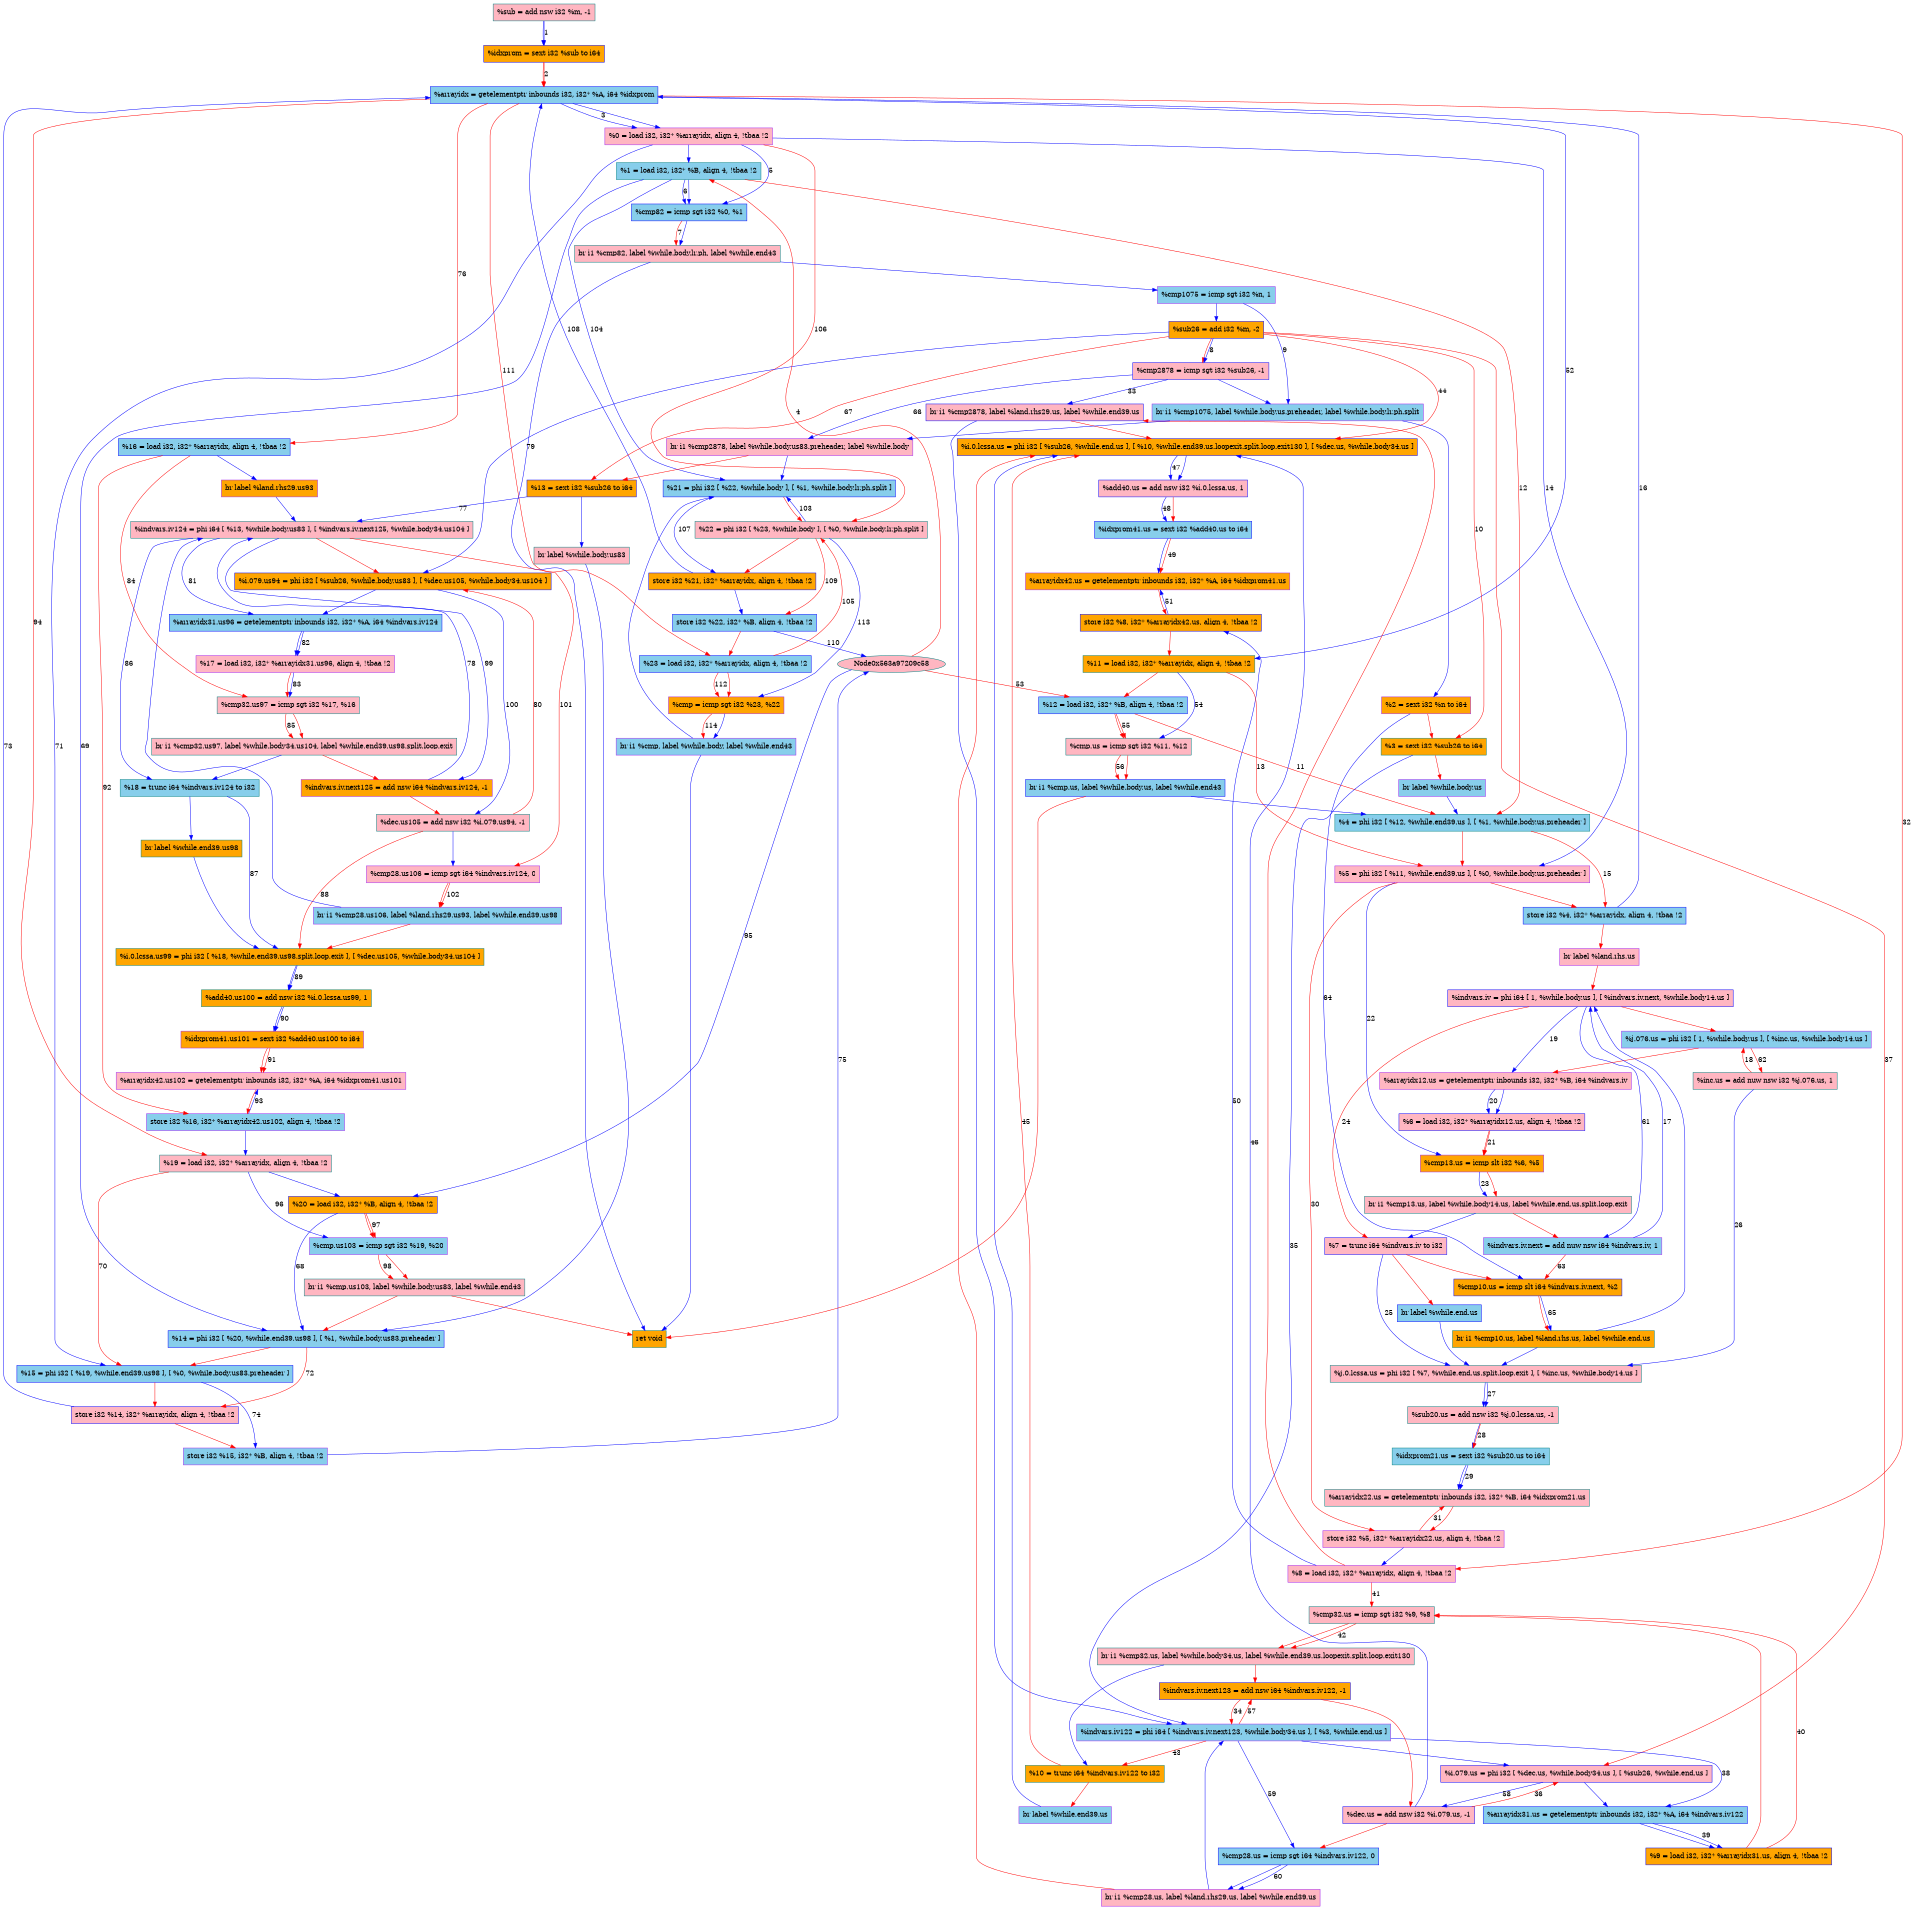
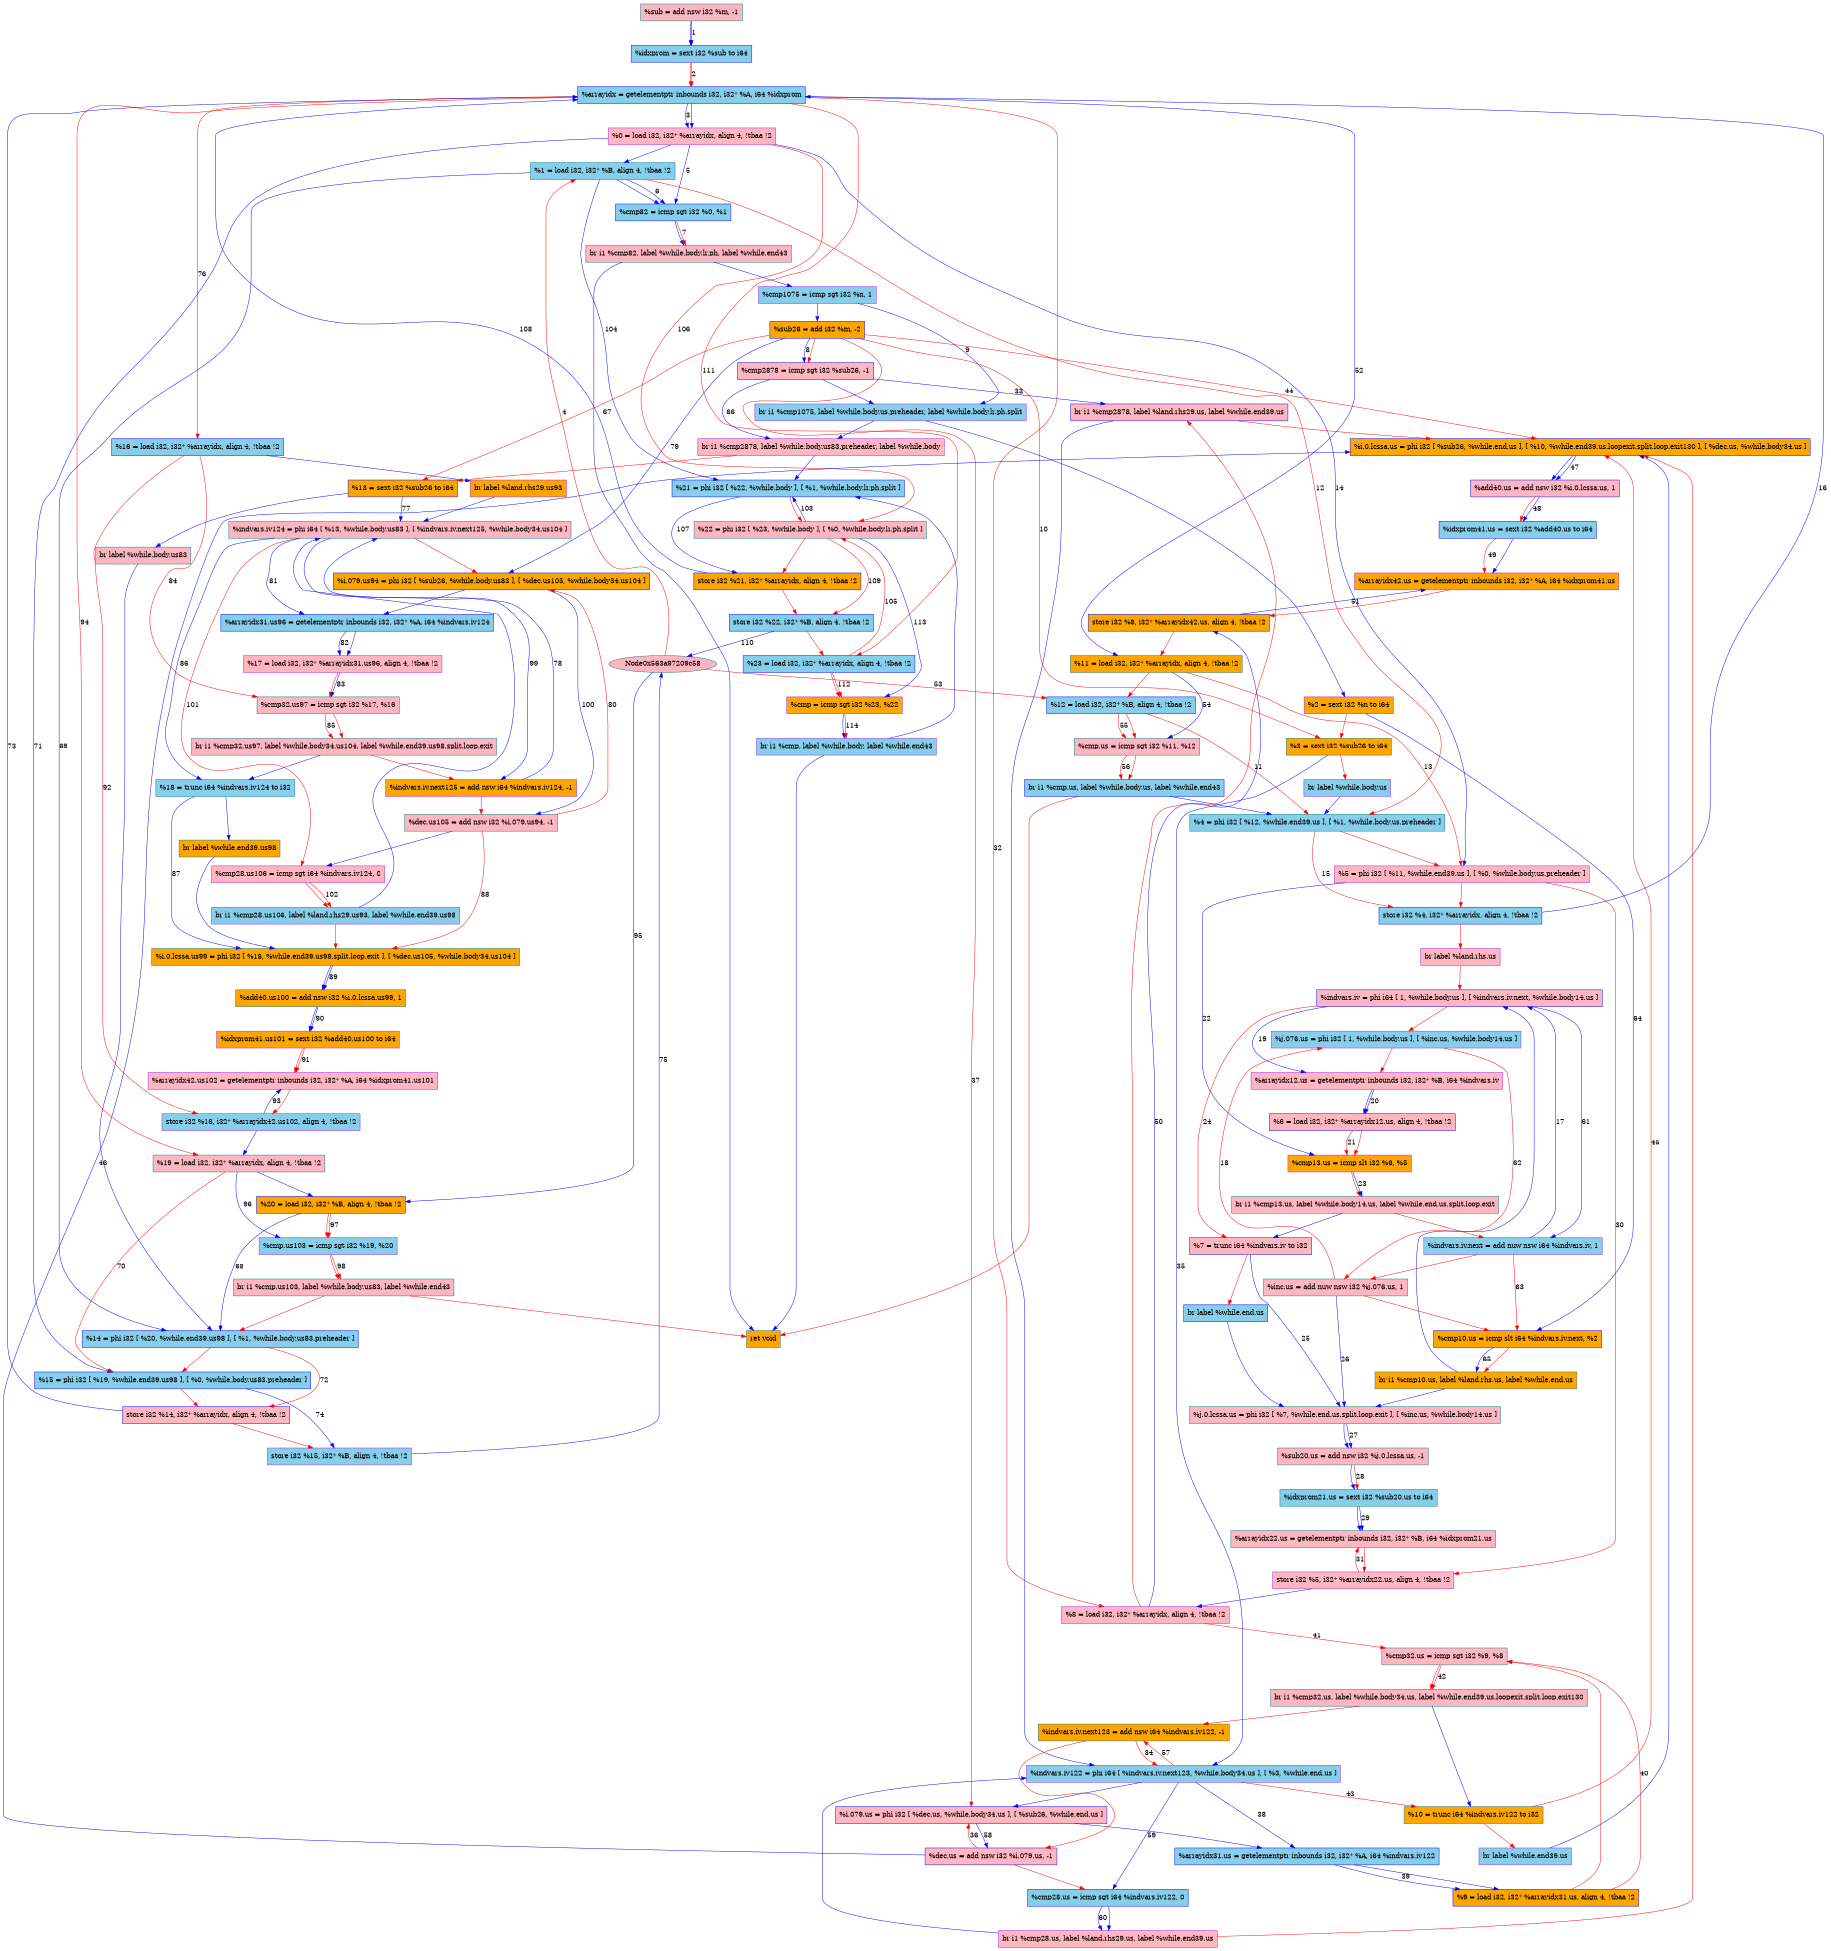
node "%idxprom = sext i32 %sub to i64": fillcolor orange -> skyblue
edge "store i32 %21, i32* %arrayidx, align 4, !tbaa !2" -> "store i32 %22, i32* %B, align 4, !tbaa !2": color blue -> red
edge "%indvars.iv.next = add nuw nsw i64 %indvars.iv, 1" -> "%inc.us = add nuw nsw i32 %j.076.us, 1": added
edge "%7 = trunc i64 %indvars.iv to i32" -> "%cmp10.us = icmp slt i64 %indvars.iv.next, %2": now "%inc.us = add nuw nsw i32 %j.076.us, 1" -> "%cmp10.us = icmp slt i64 %indvars.iv.next, %2"
node "%indvars.iv.next123 = add nsw i64 %indvars.iv122, -1": color blue -> teal
